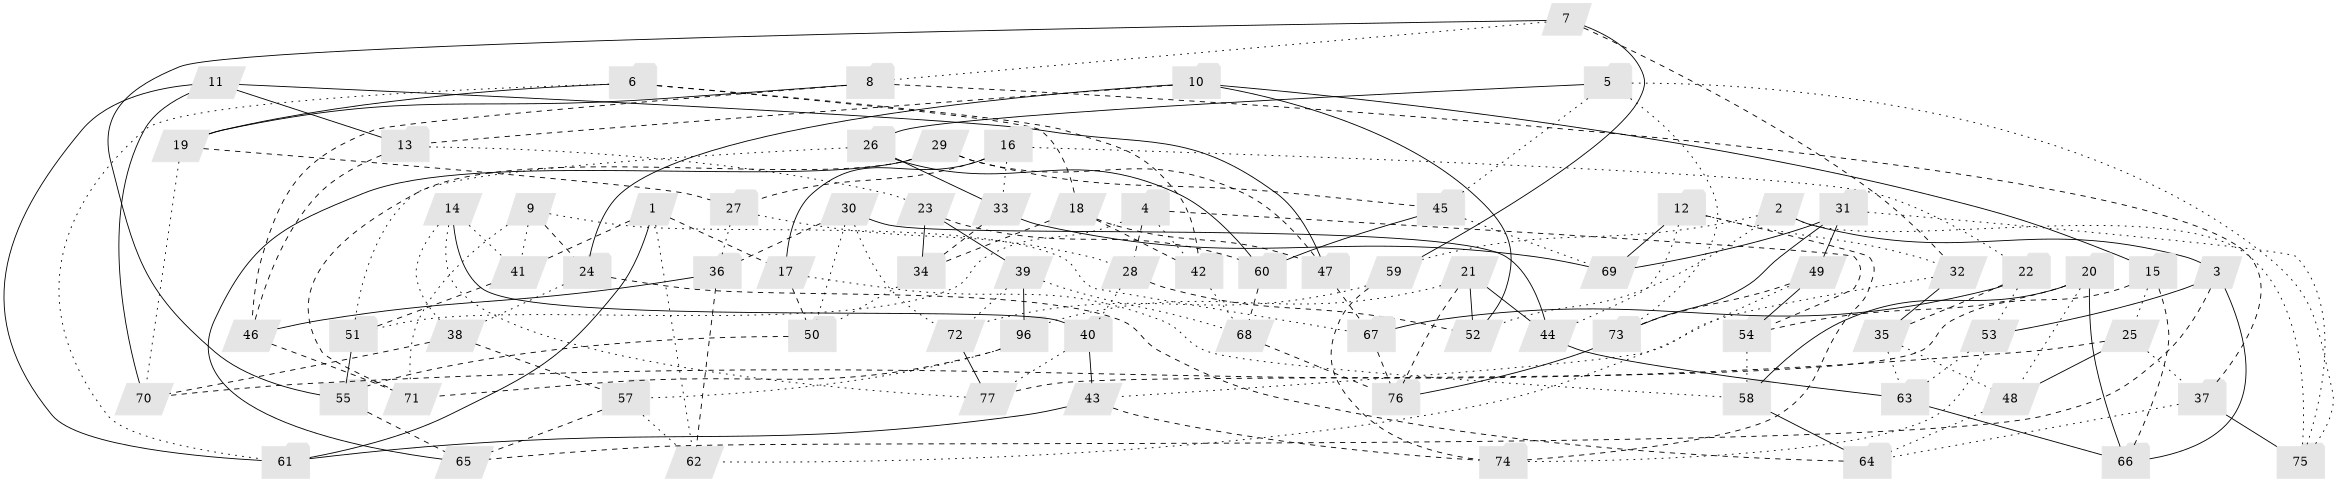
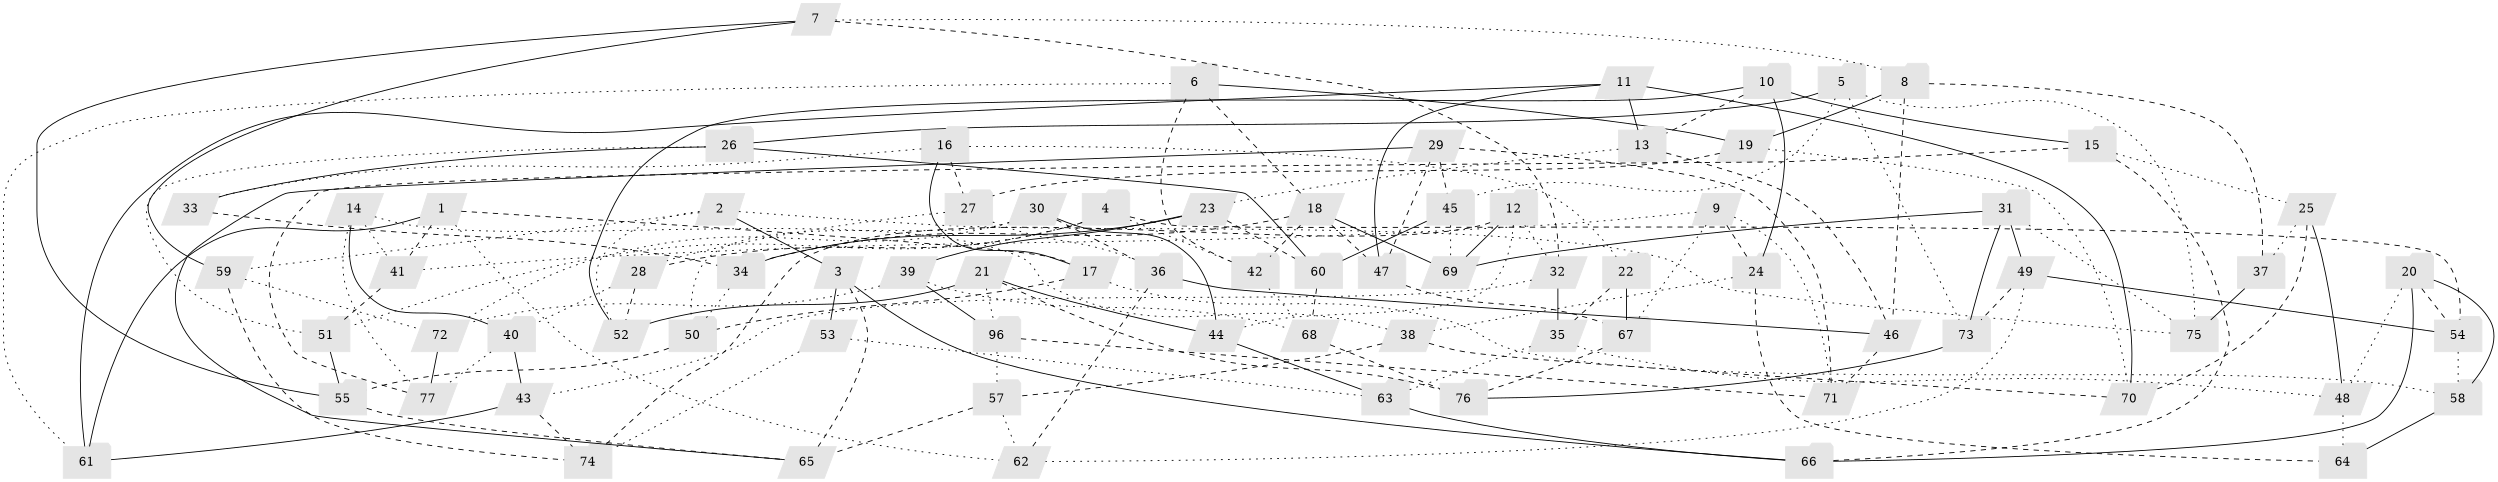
edge "33" -- "69": now "18" -- "69"
edge "22" -- "53": removed
edge "37" -- "64": removed
